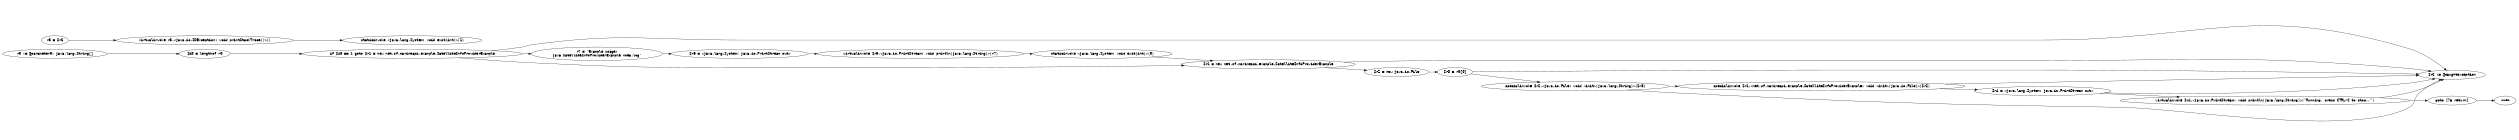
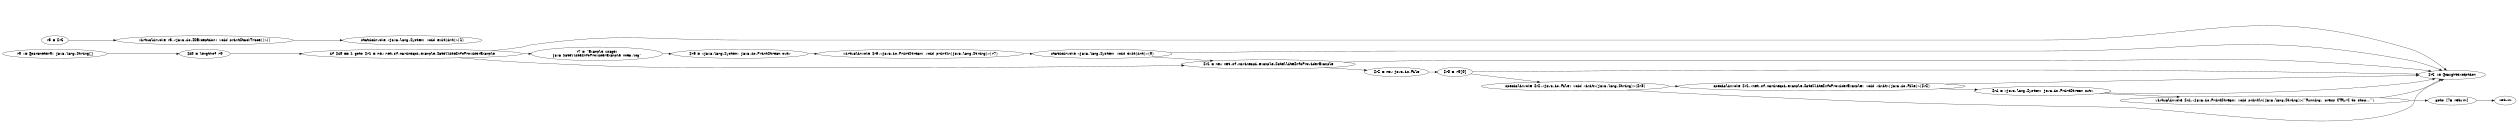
edge "staticinvoke <java.lang.System: void exit(int)>(0)" -> "$r6 := @caughtexception": added
node "nmea": label "nmea" -> "return"
